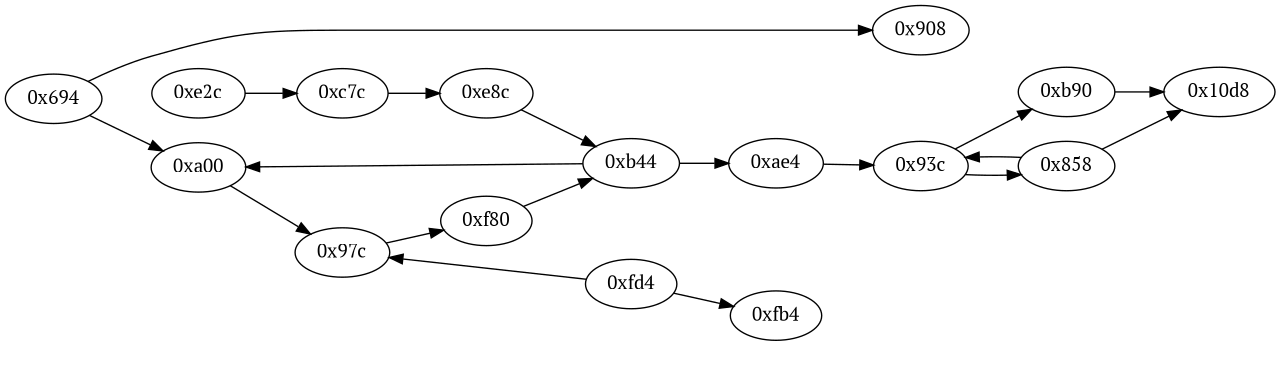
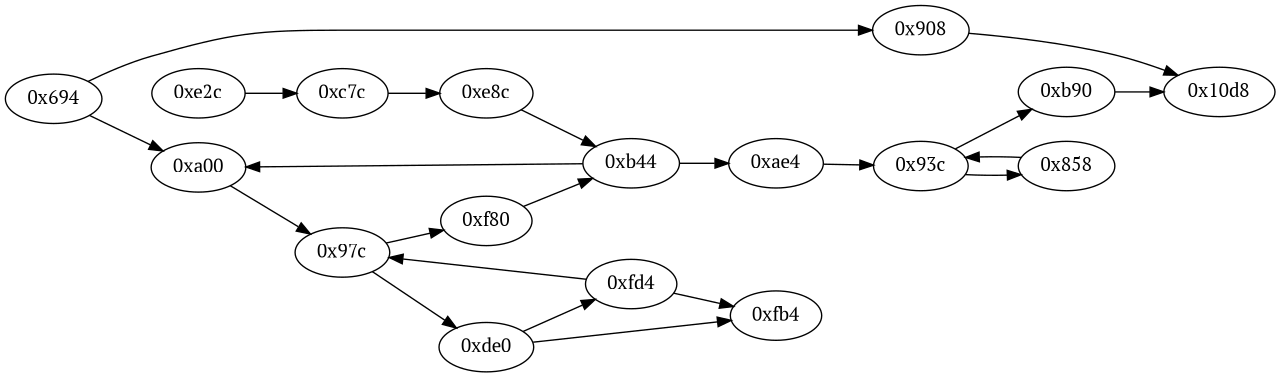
edge "0x858" -> "0x10d8": now "0x908" -> "0x10d8"
node "0xde0": added
